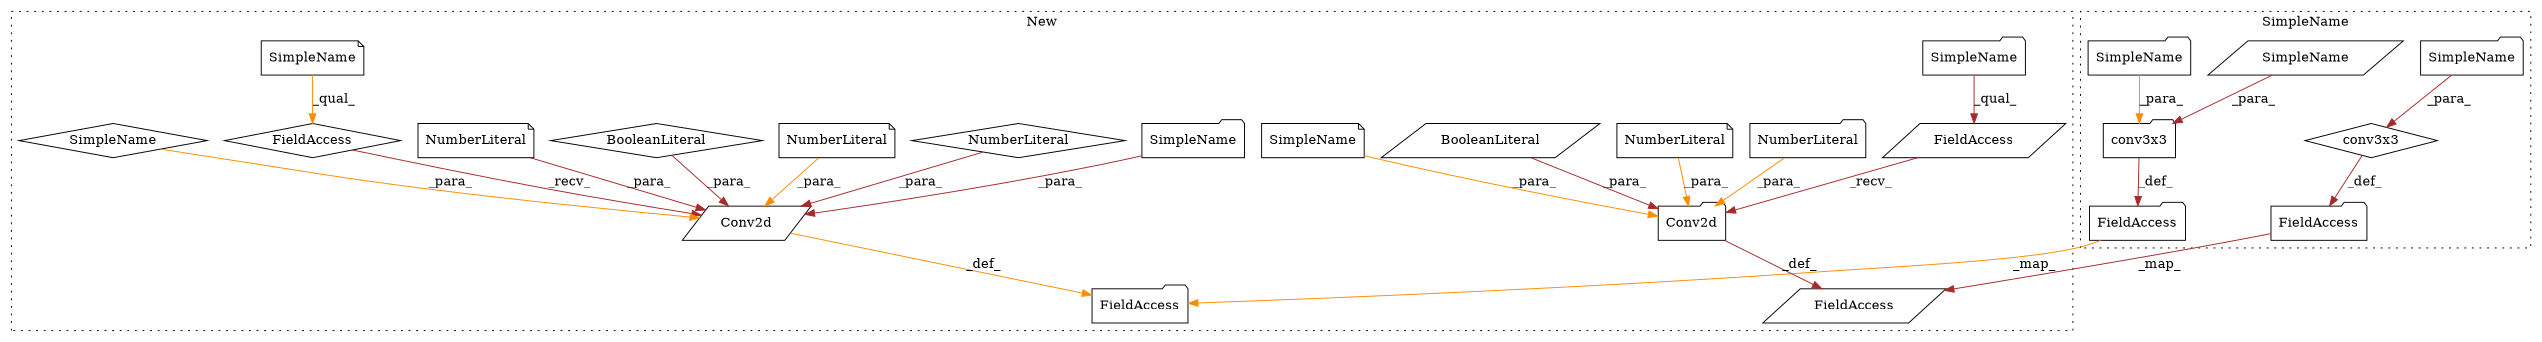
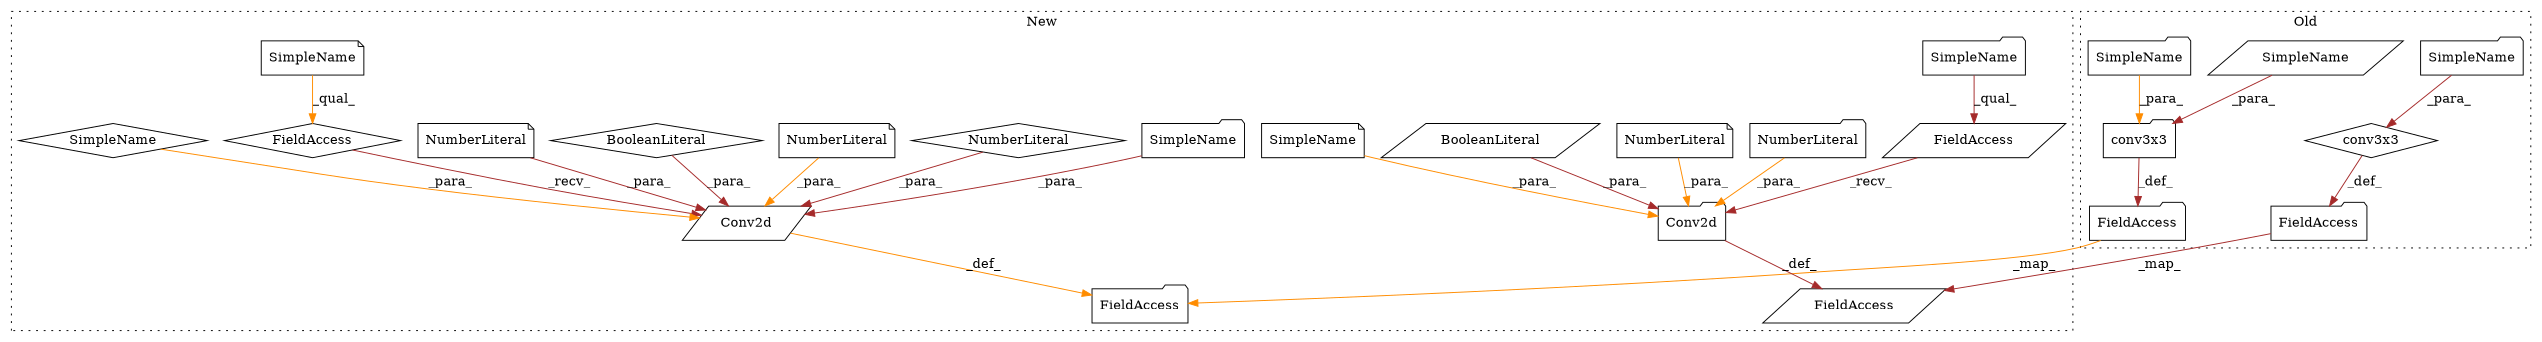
cluster "SimpleName": label "SimpleName" -> "Old"
